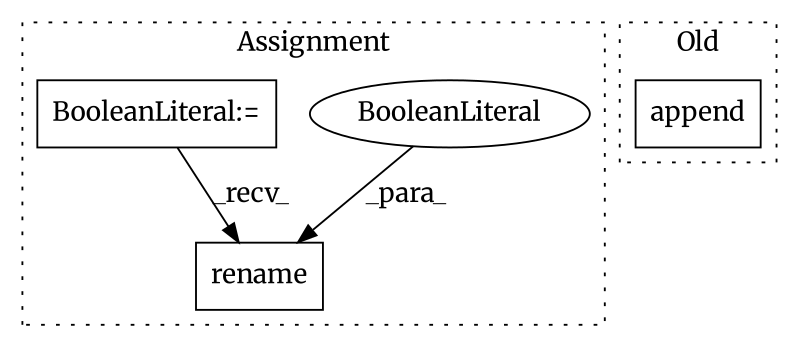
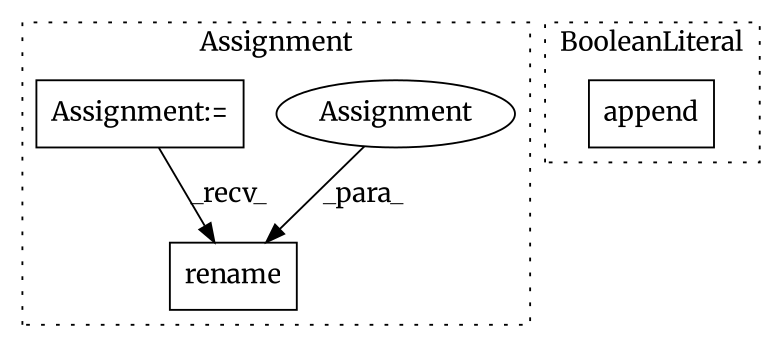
cluster "Old": label "Old" -> "BooleanLiteral"
node "BooleanLiteral:=": label "BooleanLiteral:=" -> "Assignment:="
node "BooleanLiteral": label "BooleanLiteral" -> "Assignment"
